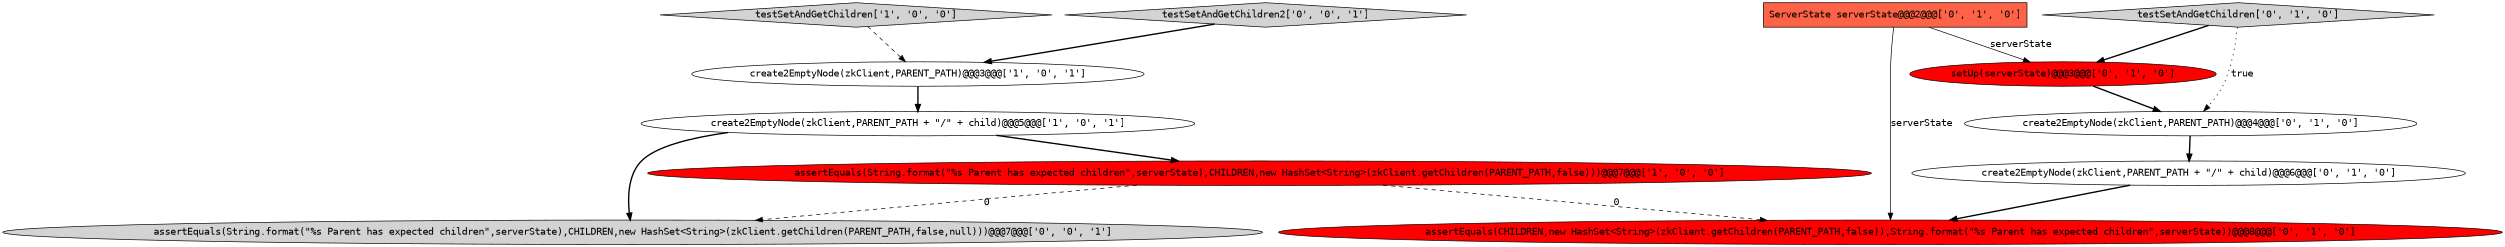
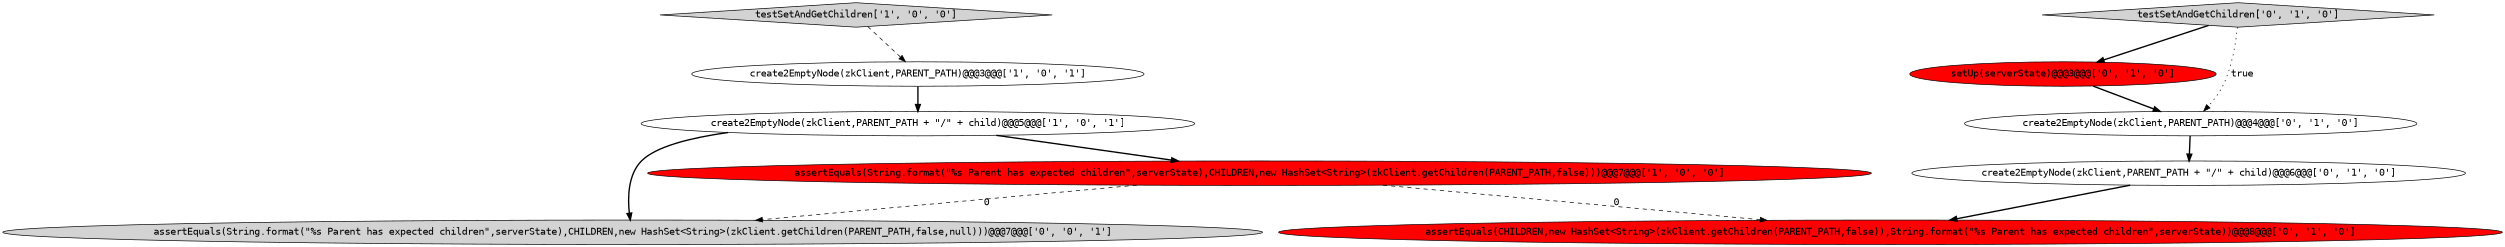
node "testSetAndGetChildren2['0', '0', '1']": removed
node "ServerState serverState@@@2@@@['0', '1', '0']": removed
